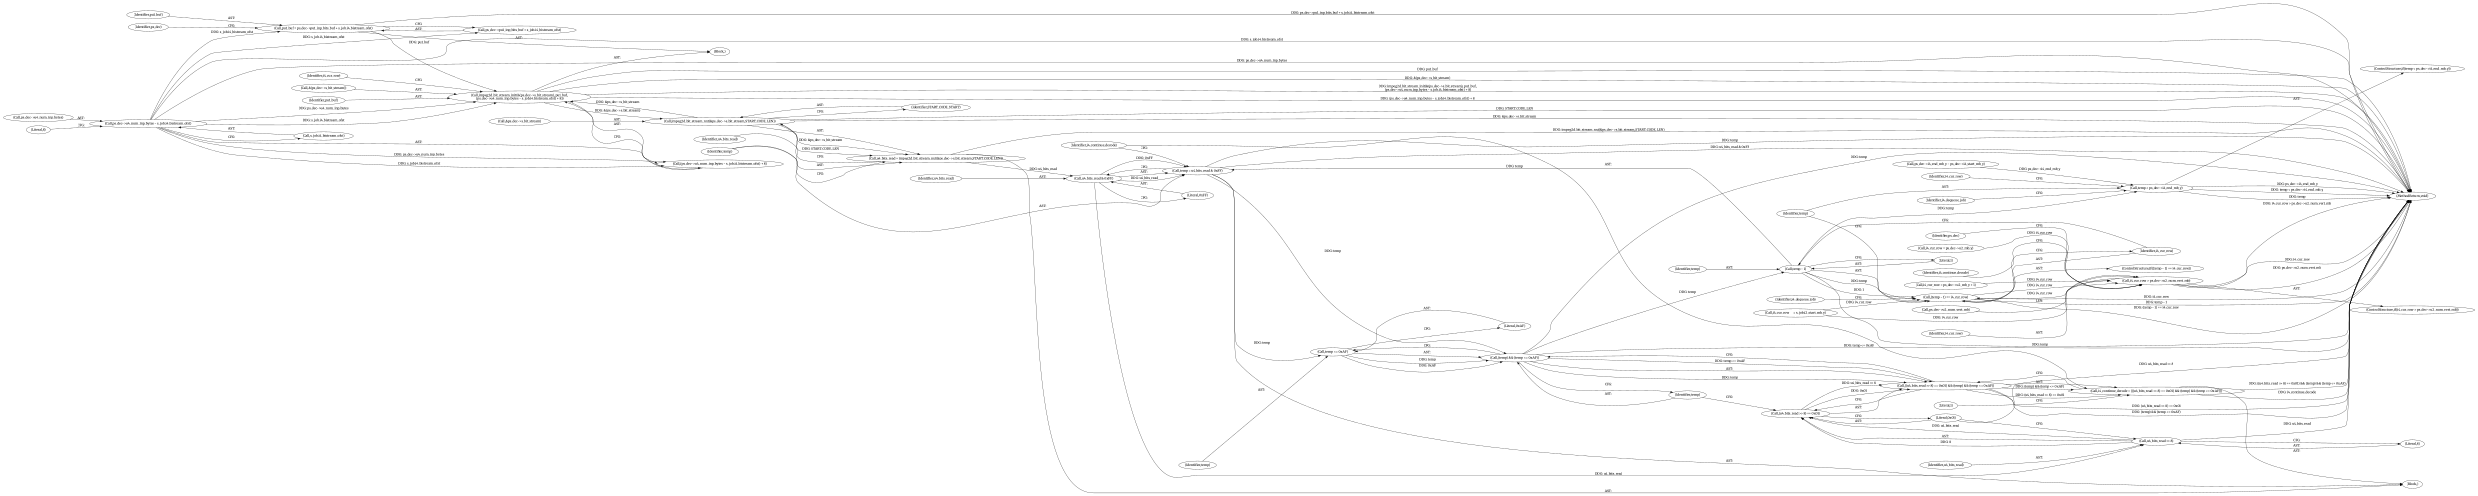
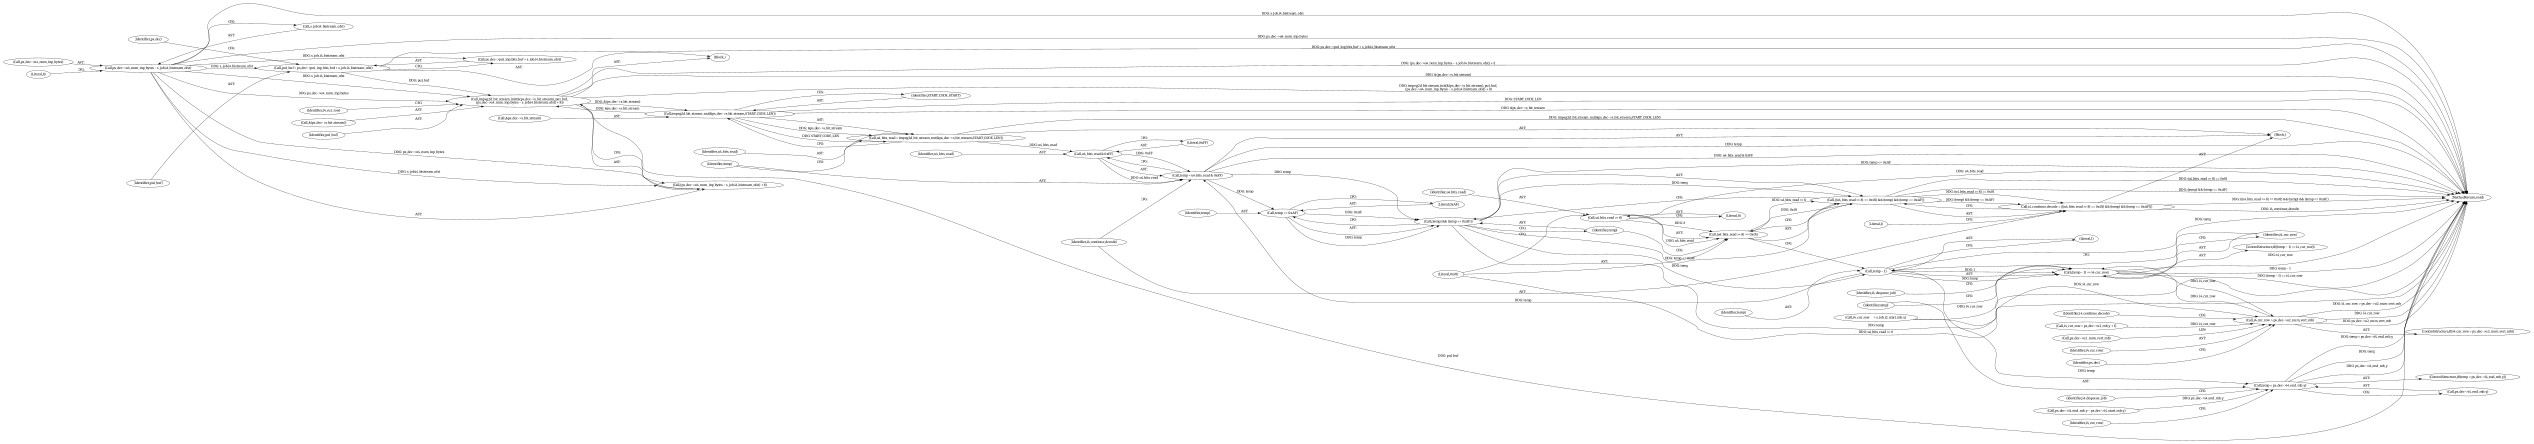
node "(Call,i4_cur_row = ps_dec->u2_mb_y)": removed
node "(Call,ps_dec->i4_end_mb_y)": added
edge "(Call,(u4_bits_read >> 8) == 0x01)" -> "(Literal,0x01)": now "(Call,(u4_bits_read >> 8) == 0x01)" -> "(Call,temp - 1)"
edge "(Call,u4_bits_read & 0xFF)" -> "(Call,u4_bits_read >> 8)": removed, label "DDG: u4_bits_read"
